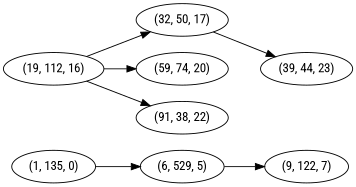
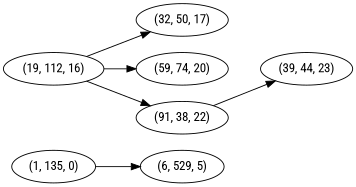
edge "(32, 50, 17)" -> "(39, 44, 23)": now "(91, 38, 22)" -> "(39, 44, 23)"
node "(9, 122, 7)": removed
